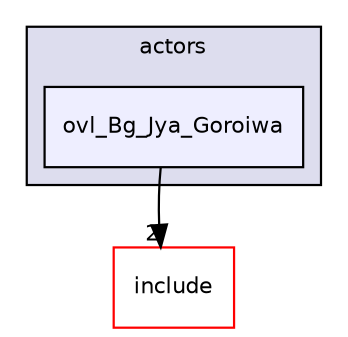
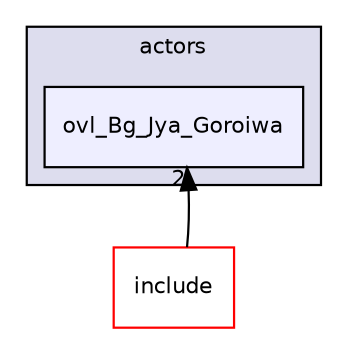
edge "ovl_Bg_Jya_Goroiwa" -> "include": reversed
